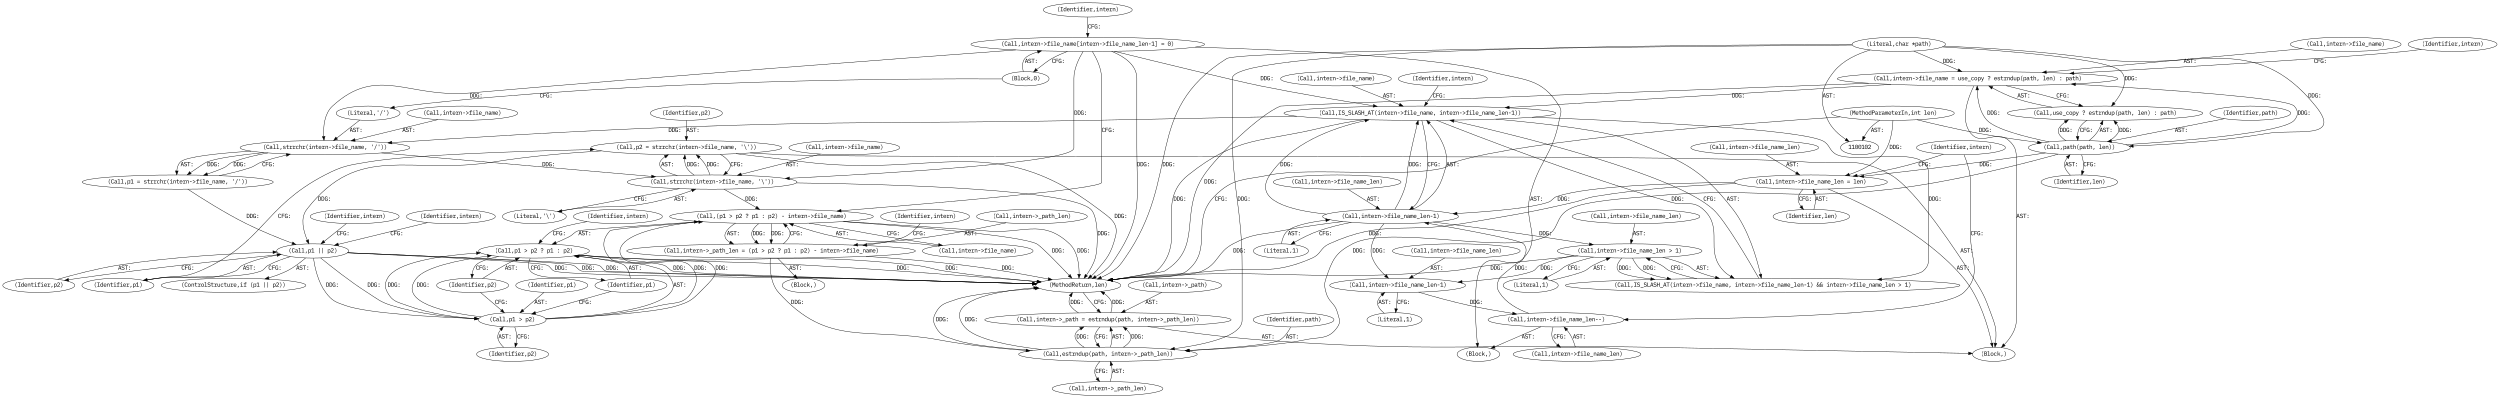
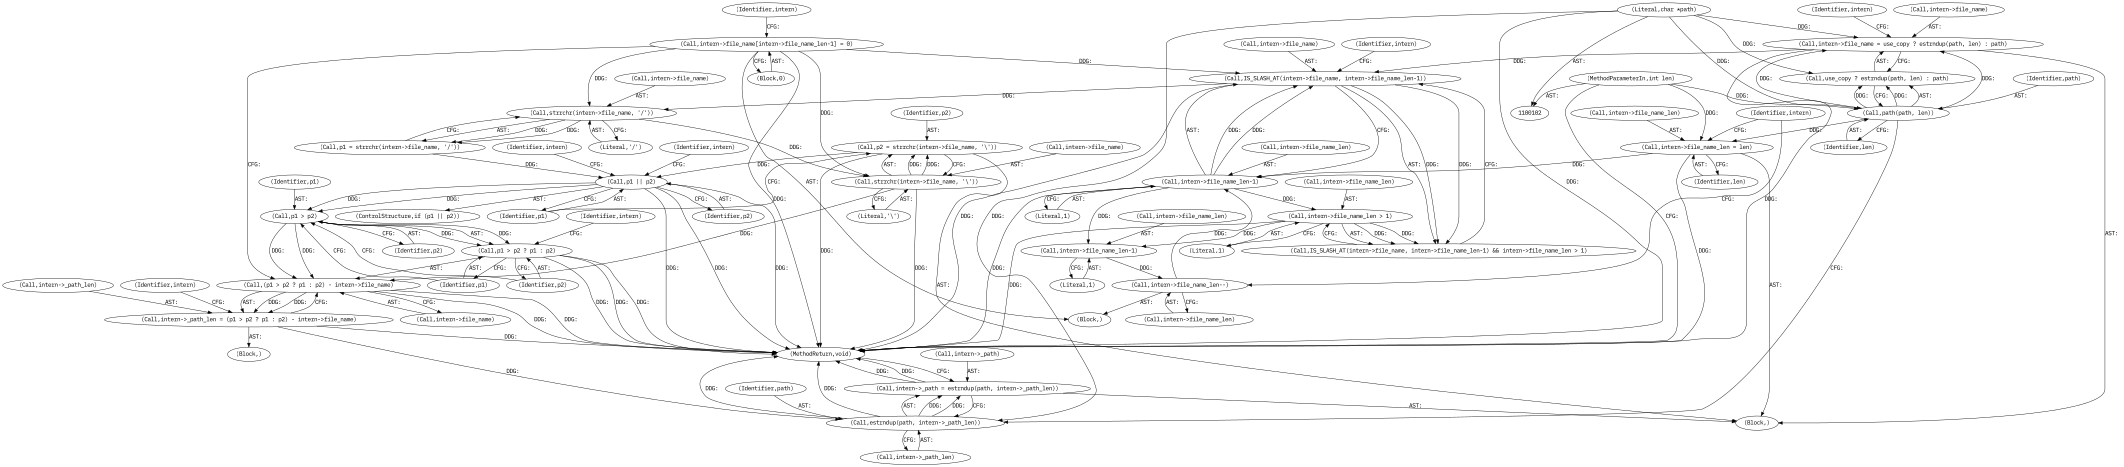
edge "(Block,0)" -> "(Literal,'/')": now "(Call,strrchr(intern->file_name, '/'))" -> "(Literal,'/')"
edge "(Call,(p1 > p2 ? p1 : p2) - intern->file_name)" -> "(Call,p1 > p2 ? p1 : p2)": reversed
edge "(Call,path(path, len))" -> "(Call,estrndup(path, intern->_path_len))": label "DDG: " -> "CFG: "
node "(MethodReturn,len)": label "(MethodReturn,len)" -> "(MethodReturn,void)"
